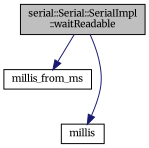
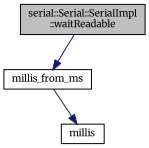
edge "serial::Serial::SerialImpl ::waitReadable" -> "millis": now "millis_from_ms" -> "millis"
